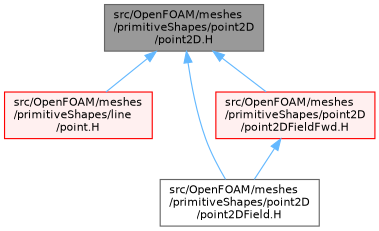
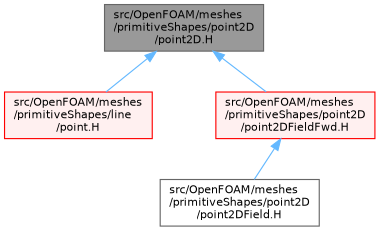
edge "src/OpenFOAM/meshes /primitiveShapes/point2D /point2DField.H" -> "src/OpenFOAM/meshes /primitiveShapes/point2D /point2D.H": removed
